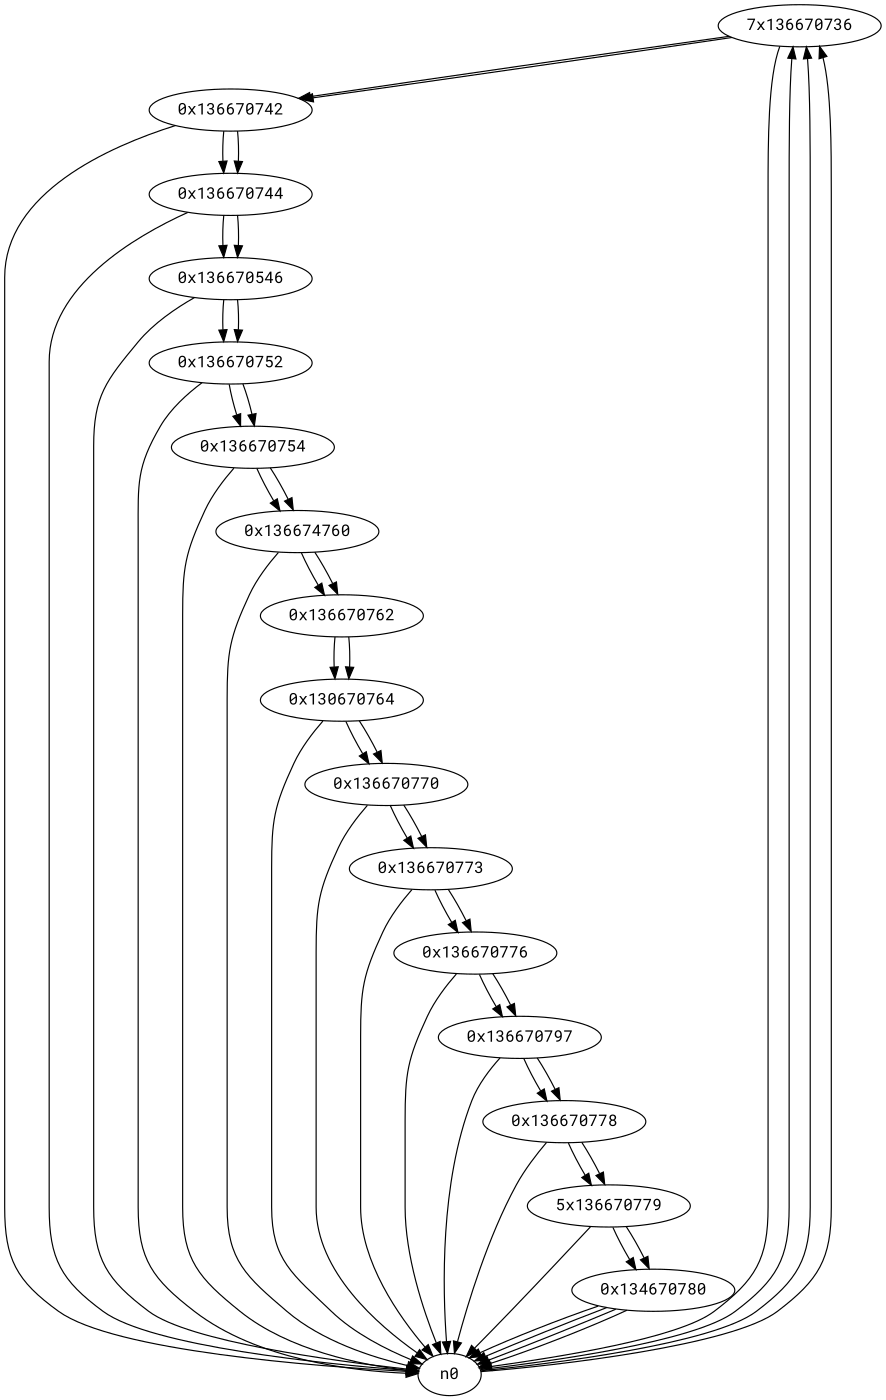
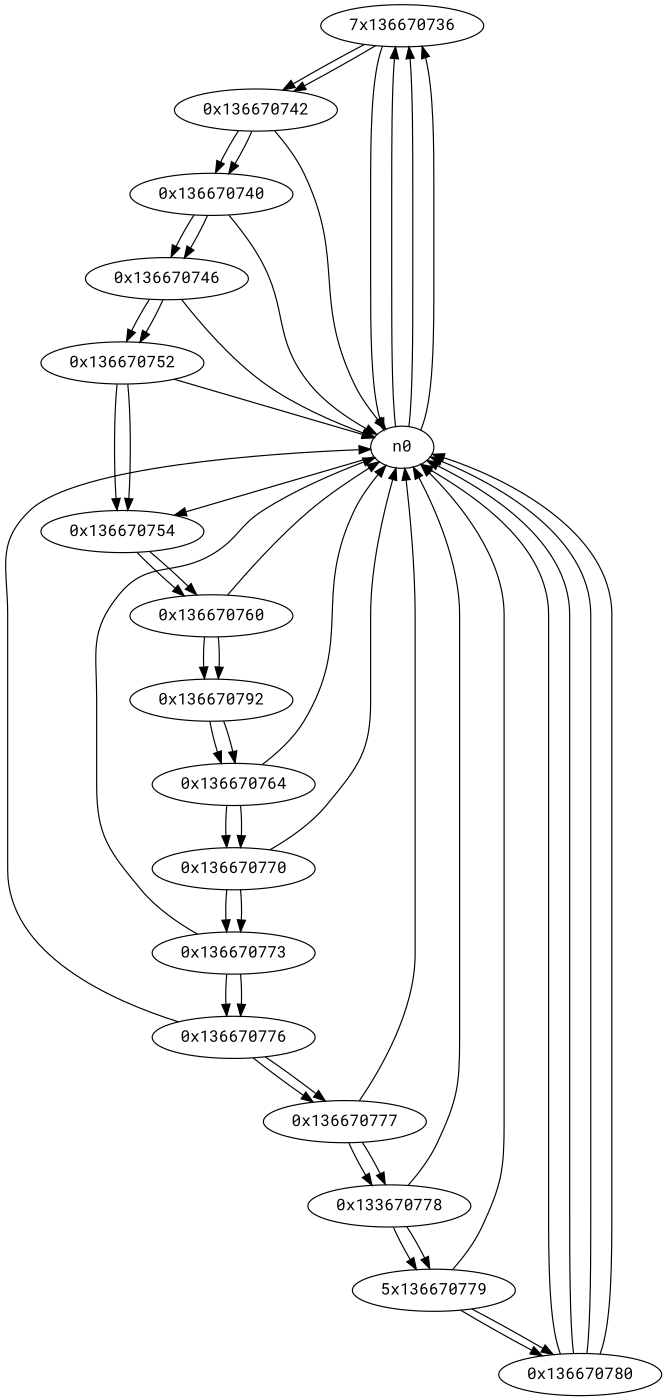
node "0x136670744": label "0x136670744" -> "0x136670740"
node "0x136670546": label "0x136670546" -> "0x136670746"
node "0x136674760": label "0x136674760" -> "0x136670760"
node "0x136670762": label "0x136670762" -> "0x136670792"
node "0x130670764": label "0x130670764" -> "0x136670764"
edge "0x136670754" -> "n0": reversed
node "0x136670797": label "0x136670797" -> "0x136670777"
node "0x136670778": label "0x136670778" -> "0x133670778"
node "0x134670780": label "0x134670780" -> "0x136670780"
